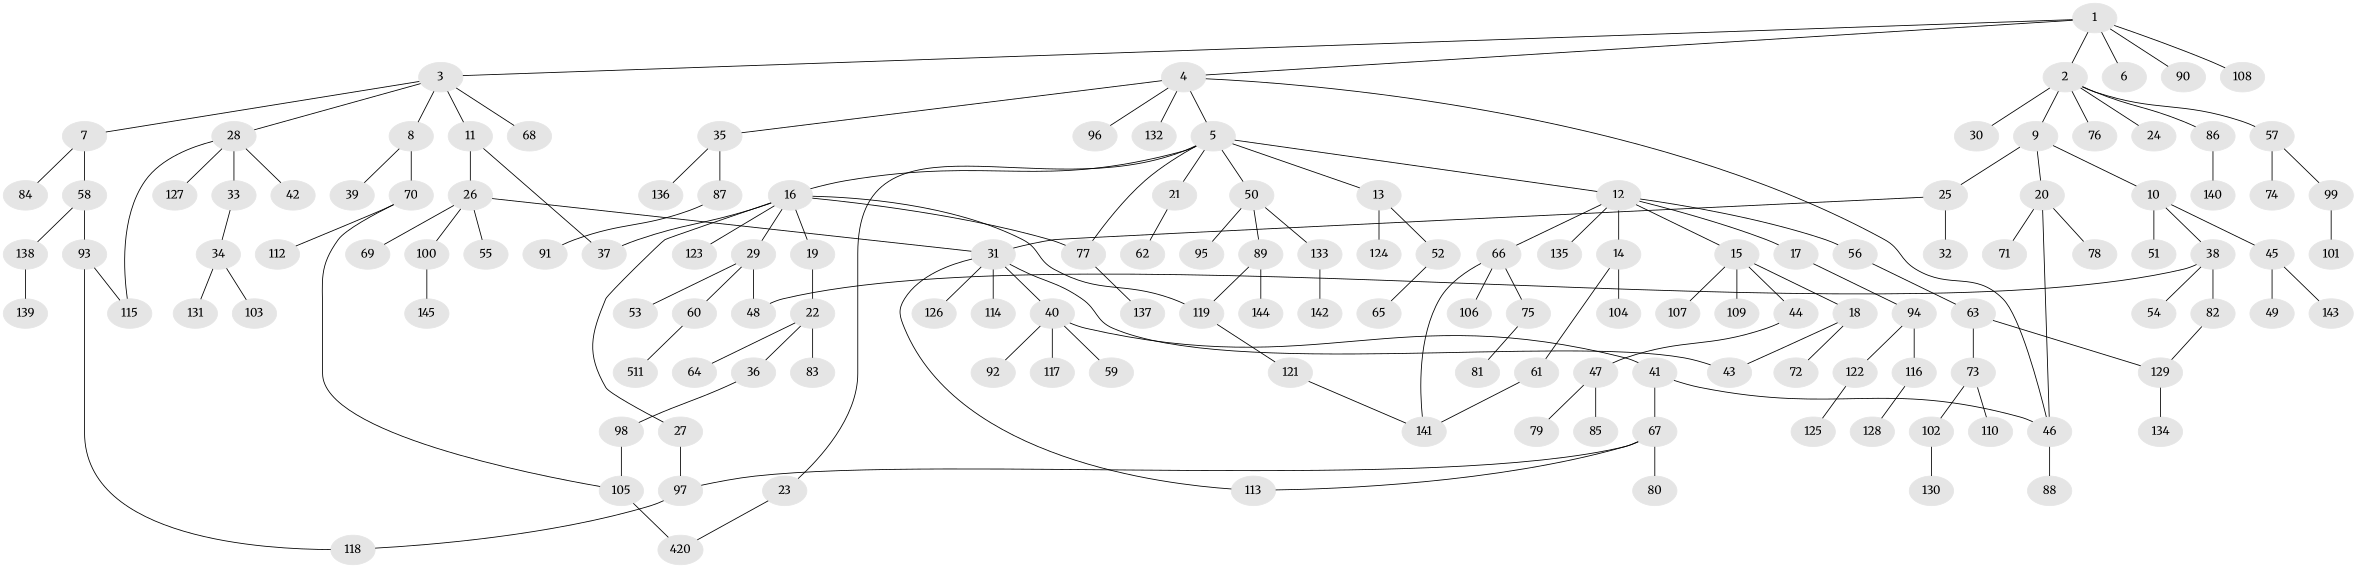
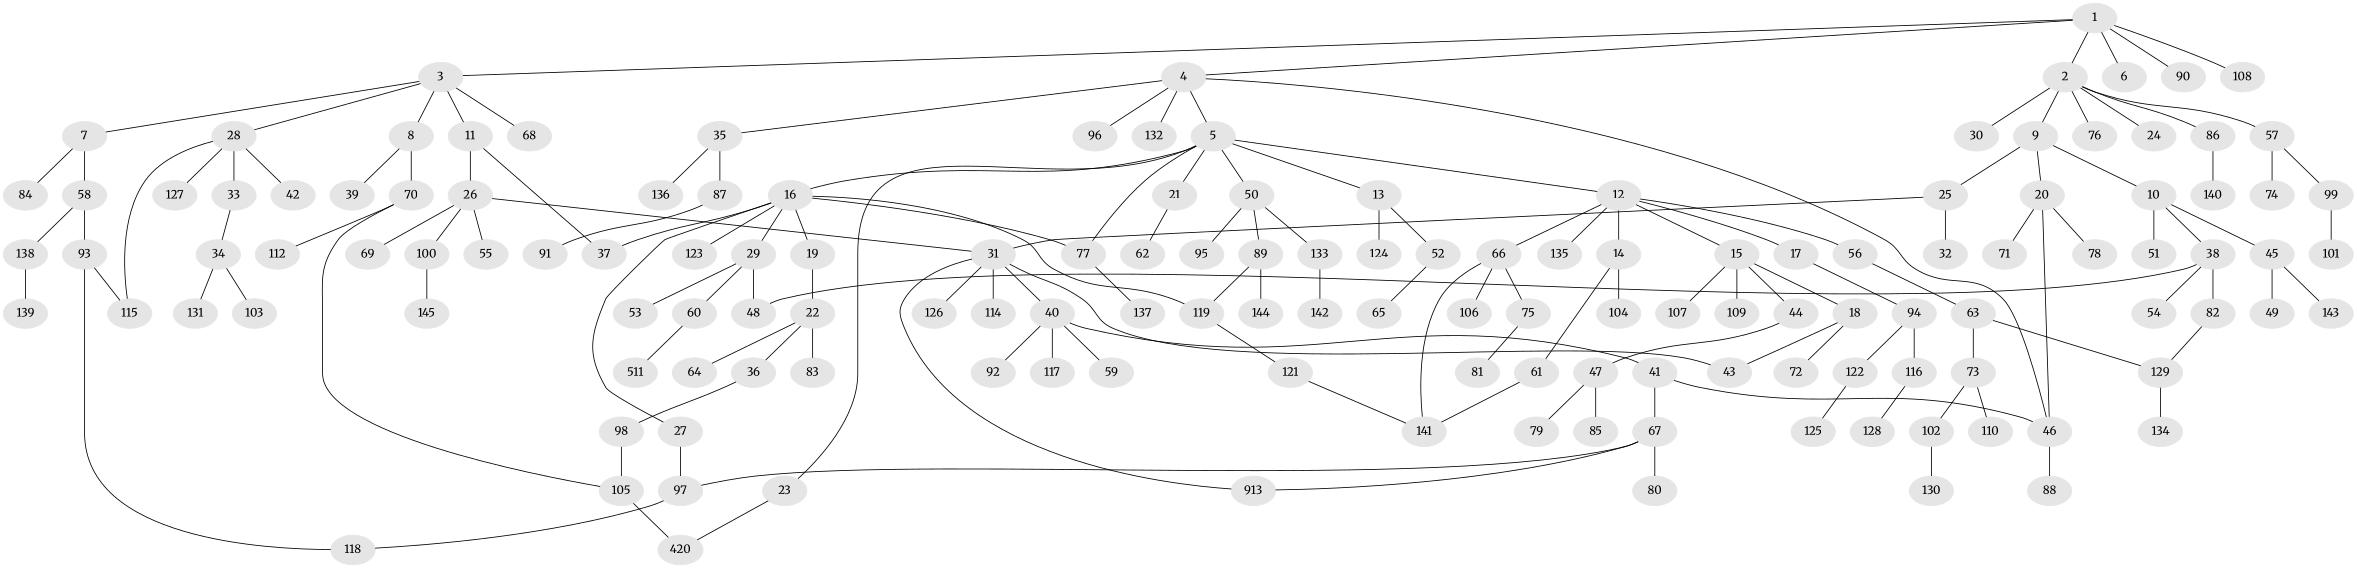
node "113": label "113" -> "913"
